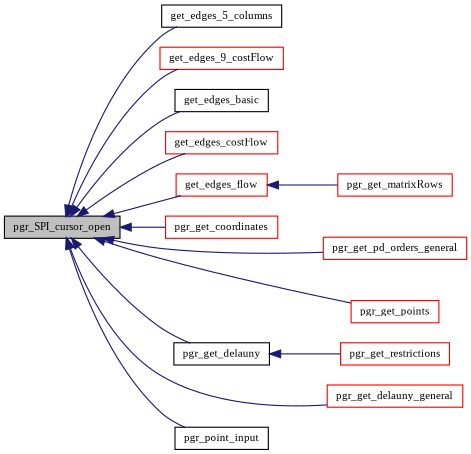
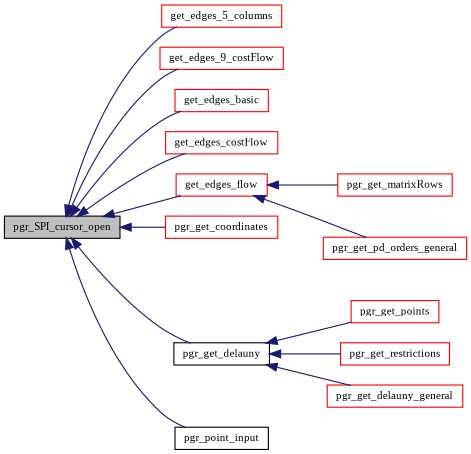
node "get_edges_5_columns": color black -> red
node "get_edges_basic": color black -> red
edge "pgr_get_pd_orders_general" -> "pgr_SPI_cursor_open": now "pgr_get_pd_orders_general" -> "get_edges_flow"
edge "pgr_get_points" -> "pgr_SPI_cursor_open": now "pgr_get_points" -> "pgr_get_delauny"
edge "pgr_get_delauny_general" -> "pgr_SPI_cursor_open": now "pgr_get_delauny_general" -> "pgr_get_delauny"
